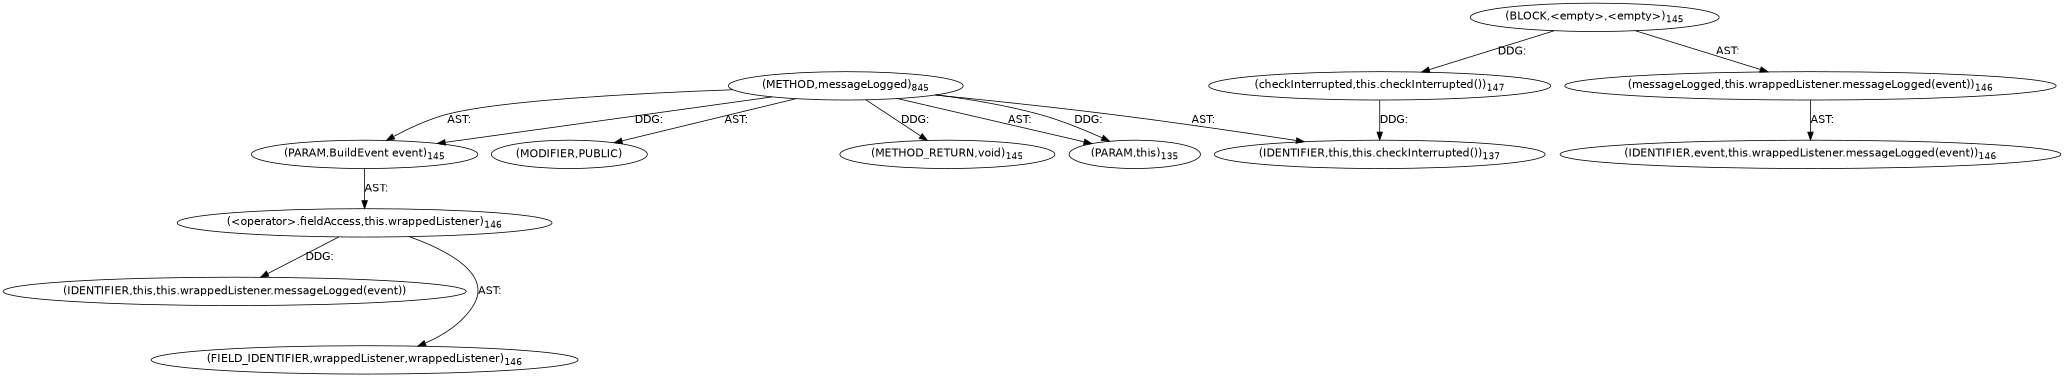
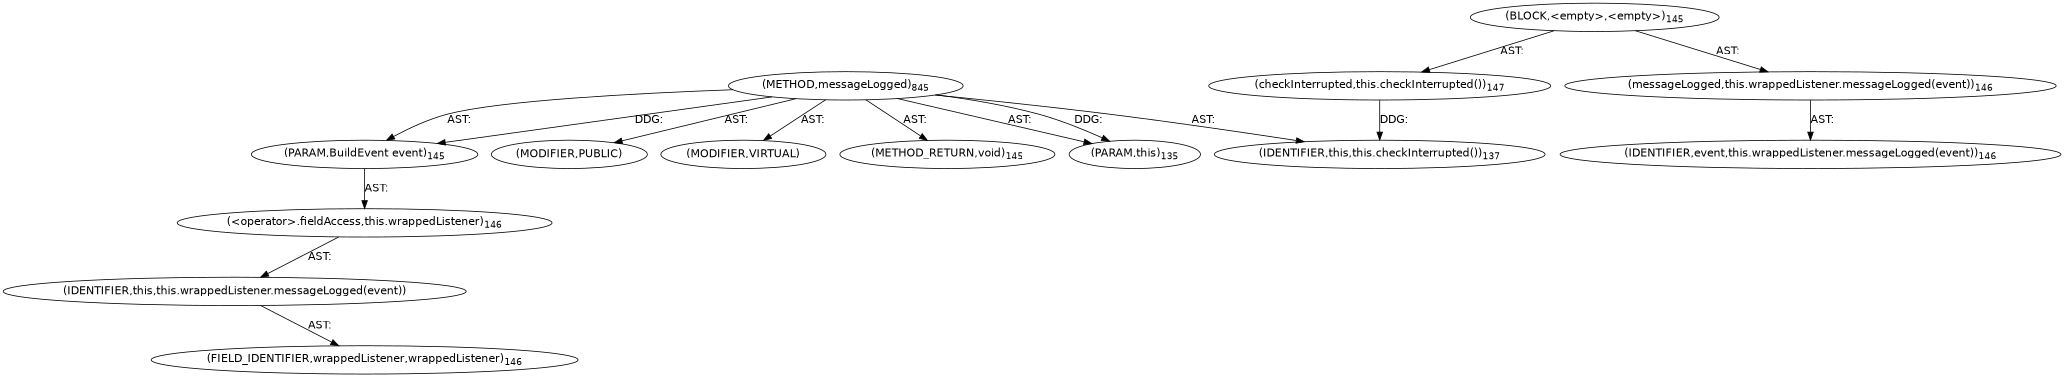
edge "(BLOCK,<empty>,<empty>)" -> "(checkInterrupted,this.checkInterrupted())": label "DDG: " -> "AST: "
edge "(METHOD,messageLogged)" -> "(METHOD_RETURN,void)": label "DDG: " -> "AST: "
node "(MODIFIER,VIRTUAL)": added
edge "(<operator>.fieldAccess,this.wrappedListener)" -> "(IDENTIFIER,this,this.wrappedListener.messageLogged(event))": label "DDG: " -> "AST: "
edge "(<operator>.fieldAccess,this.wrappedListener)" -> "(FIELD_IDENTIFIER,wrappedListener,wrappedListener)": now "(IDENTIFIER,this,this.wrappedListener.messageLogged(event))" -> "(FIELD_IDENTIFIER,wrappedListener,wrappedListener)"
